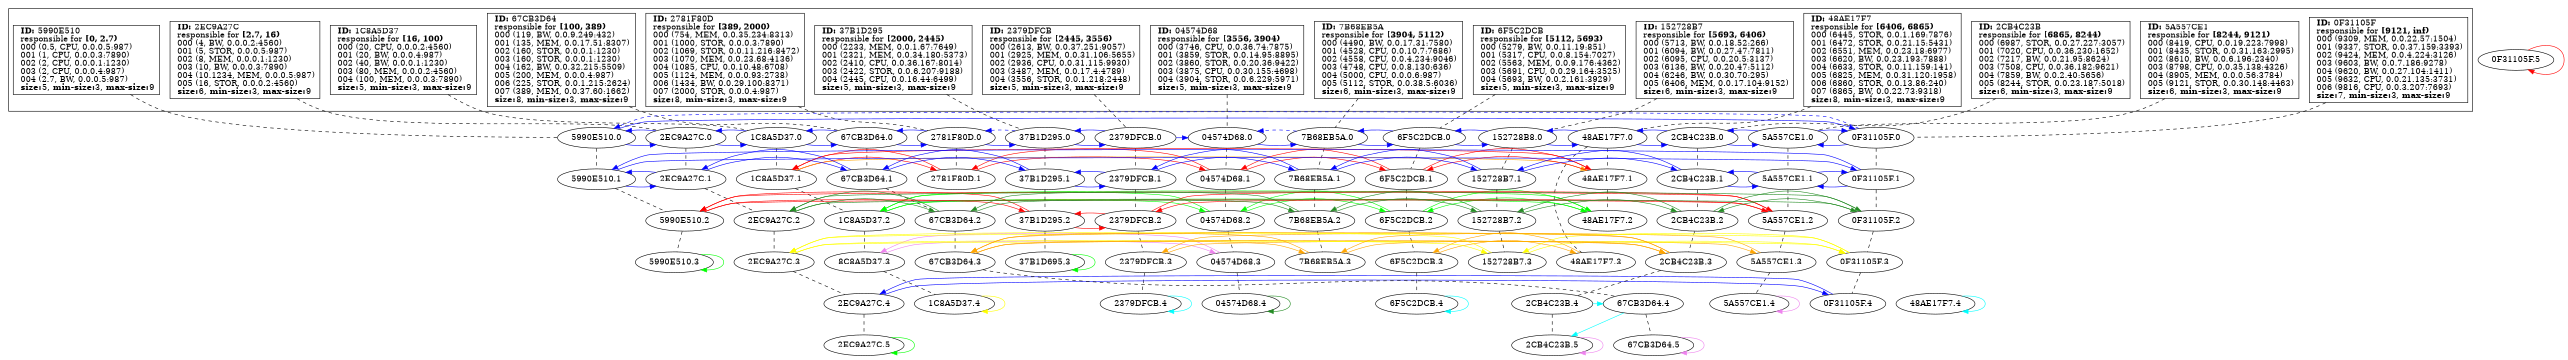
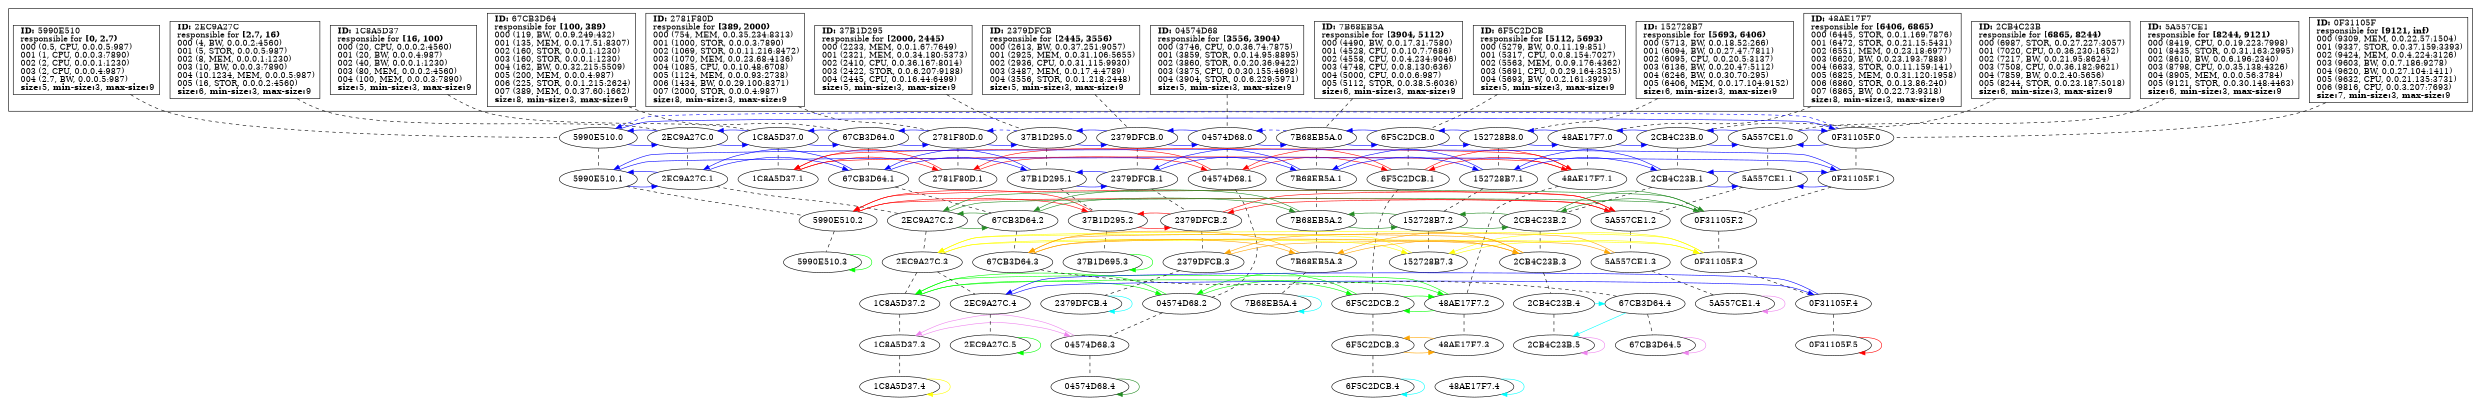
edge "04574D68.0" -> "2379DFCB.0": added
edge "1C8A5D37.1" -> "48AE17F7.1": color orange -> red
edge "48AE17F7.0" -- "48AE17F7.3": now "48AE17F7.2" -- "48AE17F7.3"
edge "1C8A5D37.1" -- "1C8A5D37.2": now "2EC9A27C.3" -- "1C8A5D37.2"
node "8C8A5D37.3": label "8C8A5D37.3" -> "1C8A5D37.3"
node "7B68EB5A.4": added
edge "0F31105F.4" -- "0F31105F.5": added
